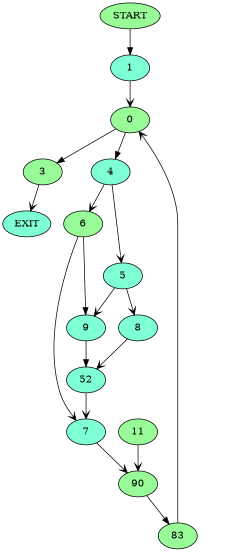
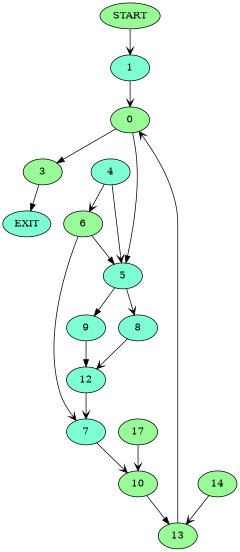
edge "START" -> "1": arrowhead normal -> vee
edge "0" -> "4": now "0" -> "5"
edge "3" -> "EXIT": arrowhead vee -> normal
edge "6" -> "9": now "6" -> "5"
edge "5" -> "9": arrowhead vee -> normal
node "52": label "52" -> "12"
node "11": label "11" -> "17"
node "90": label "90" -> "10"
node "14": added
node "83": label "83" -> "13"
